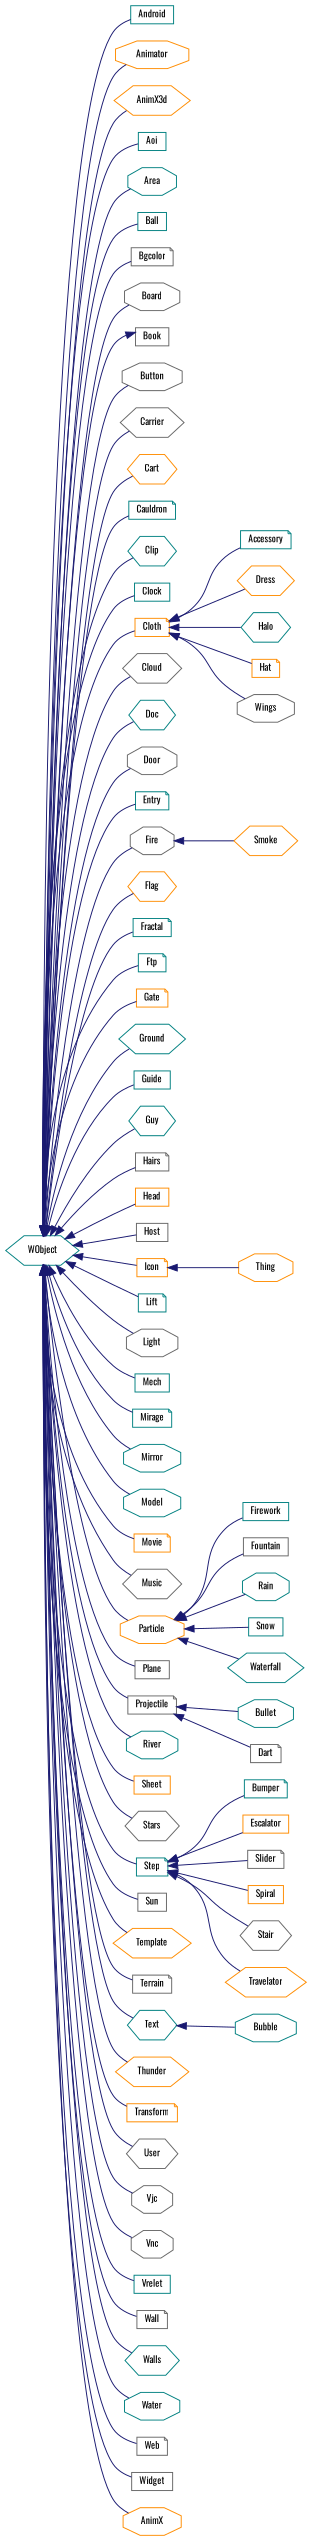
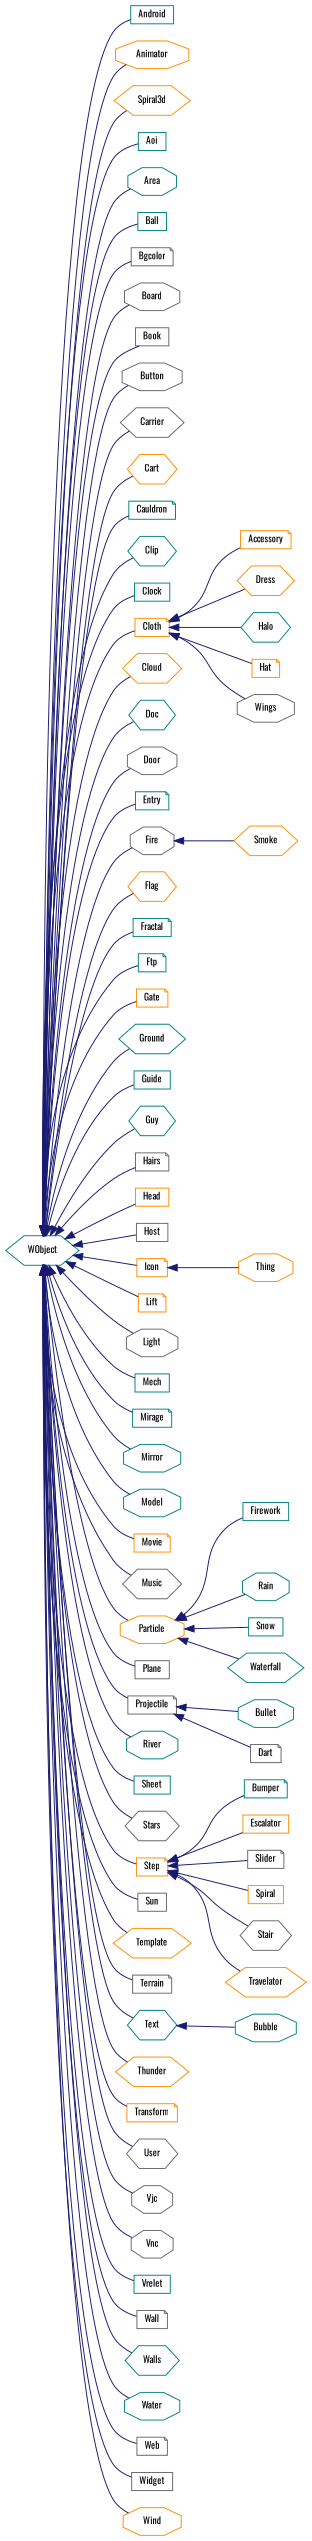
node "AnimX3d": label "AnimX3d" -> "Spiral3d"
node "Accessory": color teal -> darkorange
node "Cloud": color gray40 -> darkorange
edge "WObject" -> "Book": reversed
node "Lift": color teal -> darkorange
node "Fountain": removed
node "Sheet": color darkorange -> teal
node "Step": color teal -> darkorange
node "AnimX": label "AnimX" -> "Wind"
